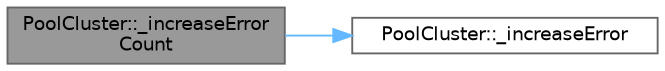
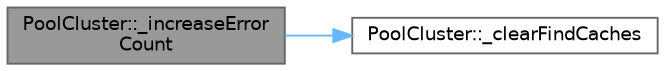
node "PoolCluster::_increaseError": label "PoolCluster::_increaseError" -> "PoolCluster::_clearFindCaches"
